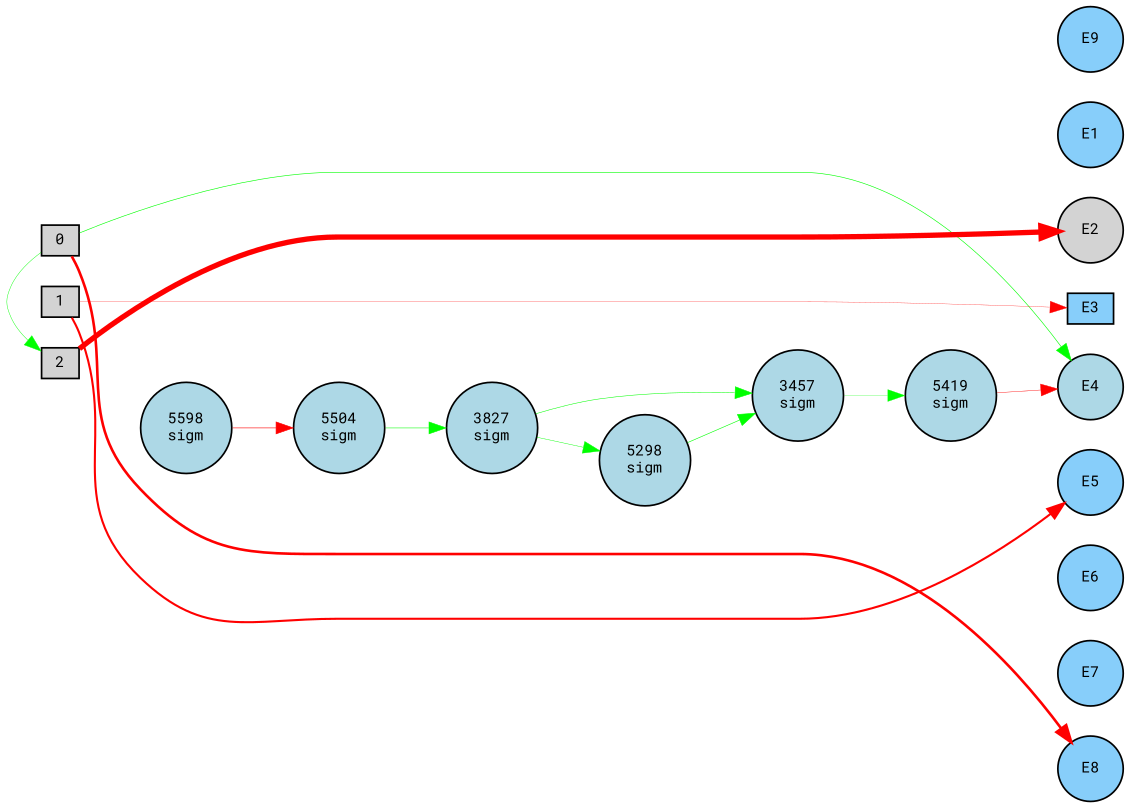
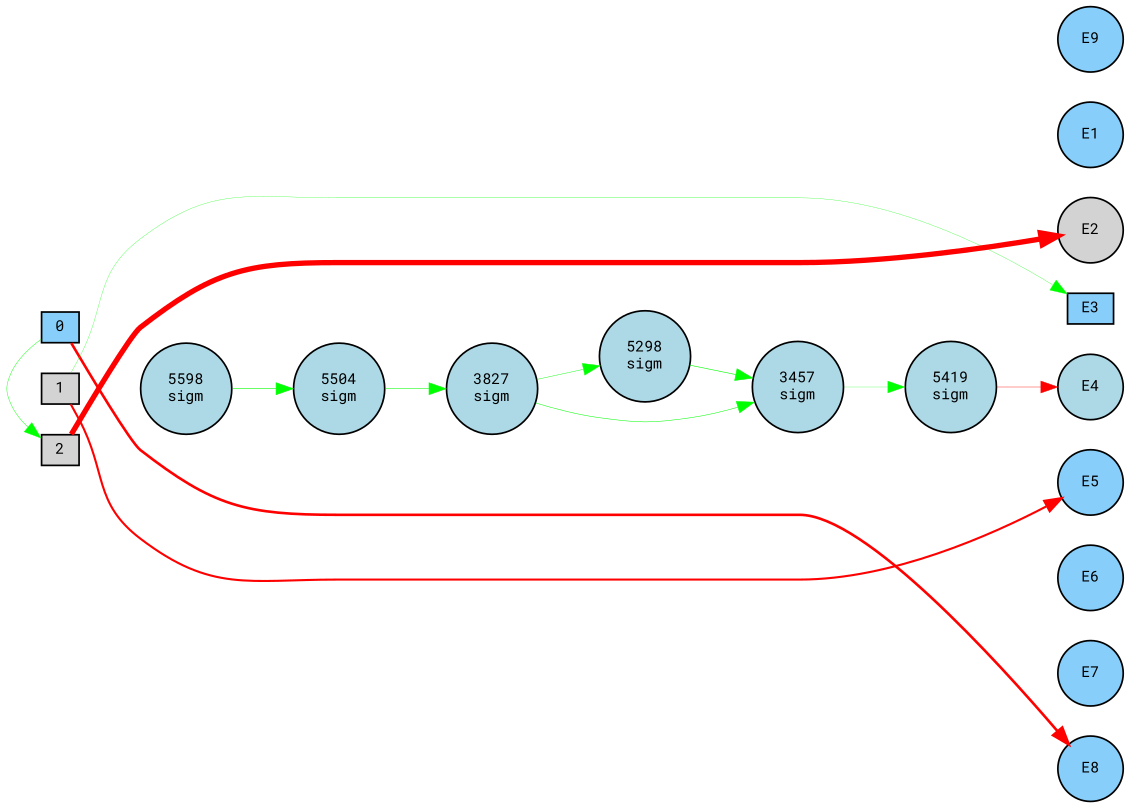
edge "0" -> "E4": removed
node "0": fillcolor lightgray -> lightskyblue
edge "1" -> "E3": color red -> green
edge "5598 sigm" -> "5504 sigm": color red -> green
